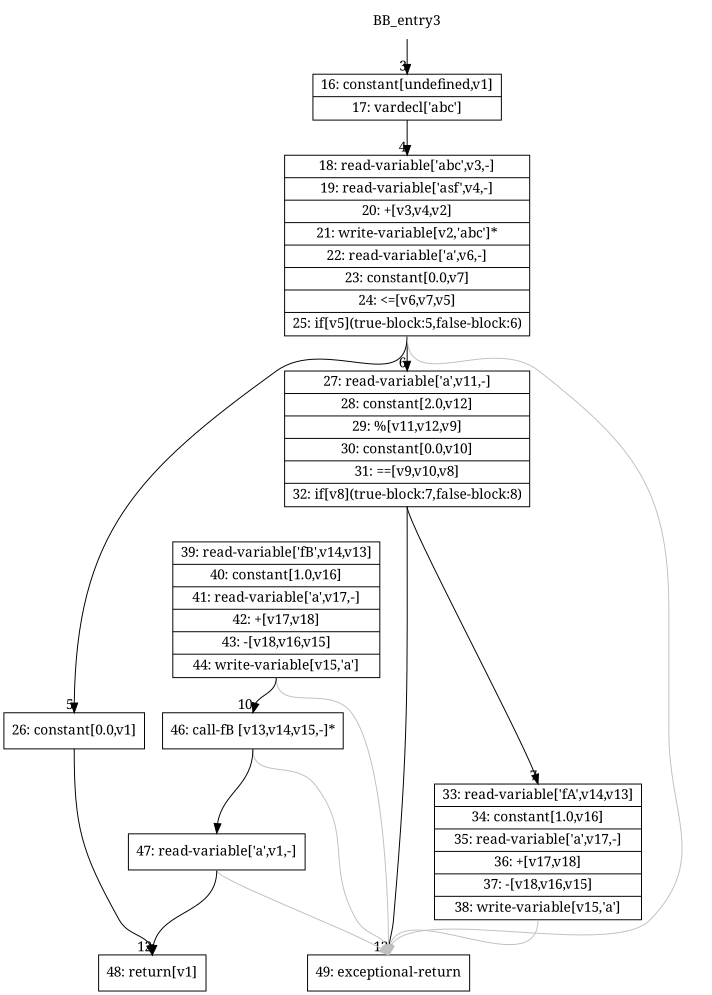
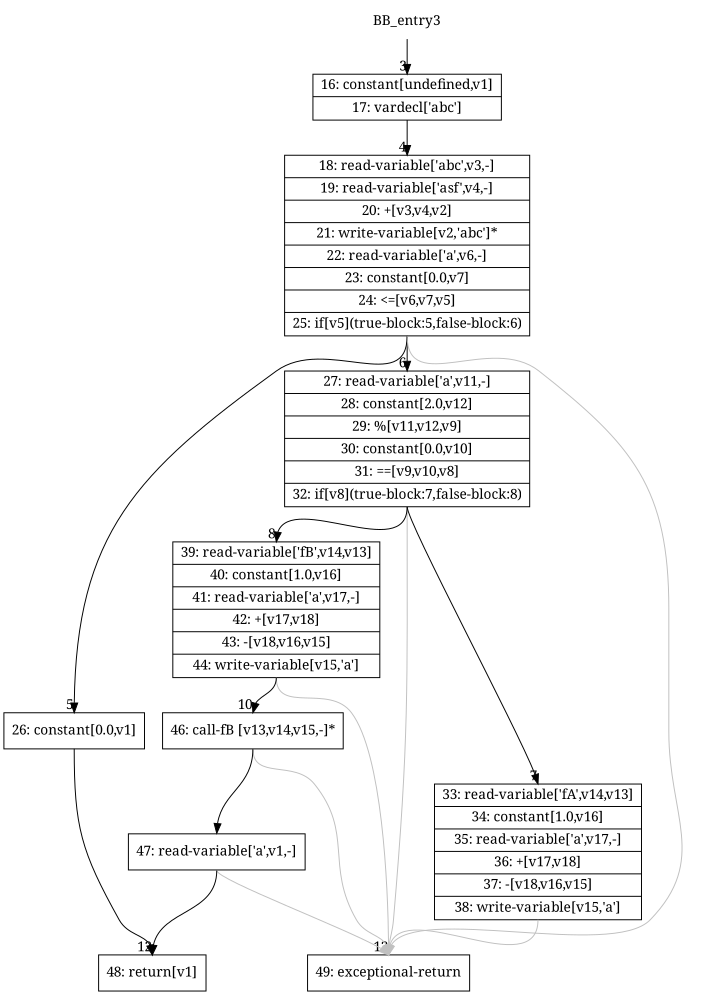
edge "27: read-variable['a',v11,-]" -> "39: read-variable['fB',v14,v13]": added
edge "27: read-variable['a',v11,-]" -> "49: exceptional-return": color black -> gray
